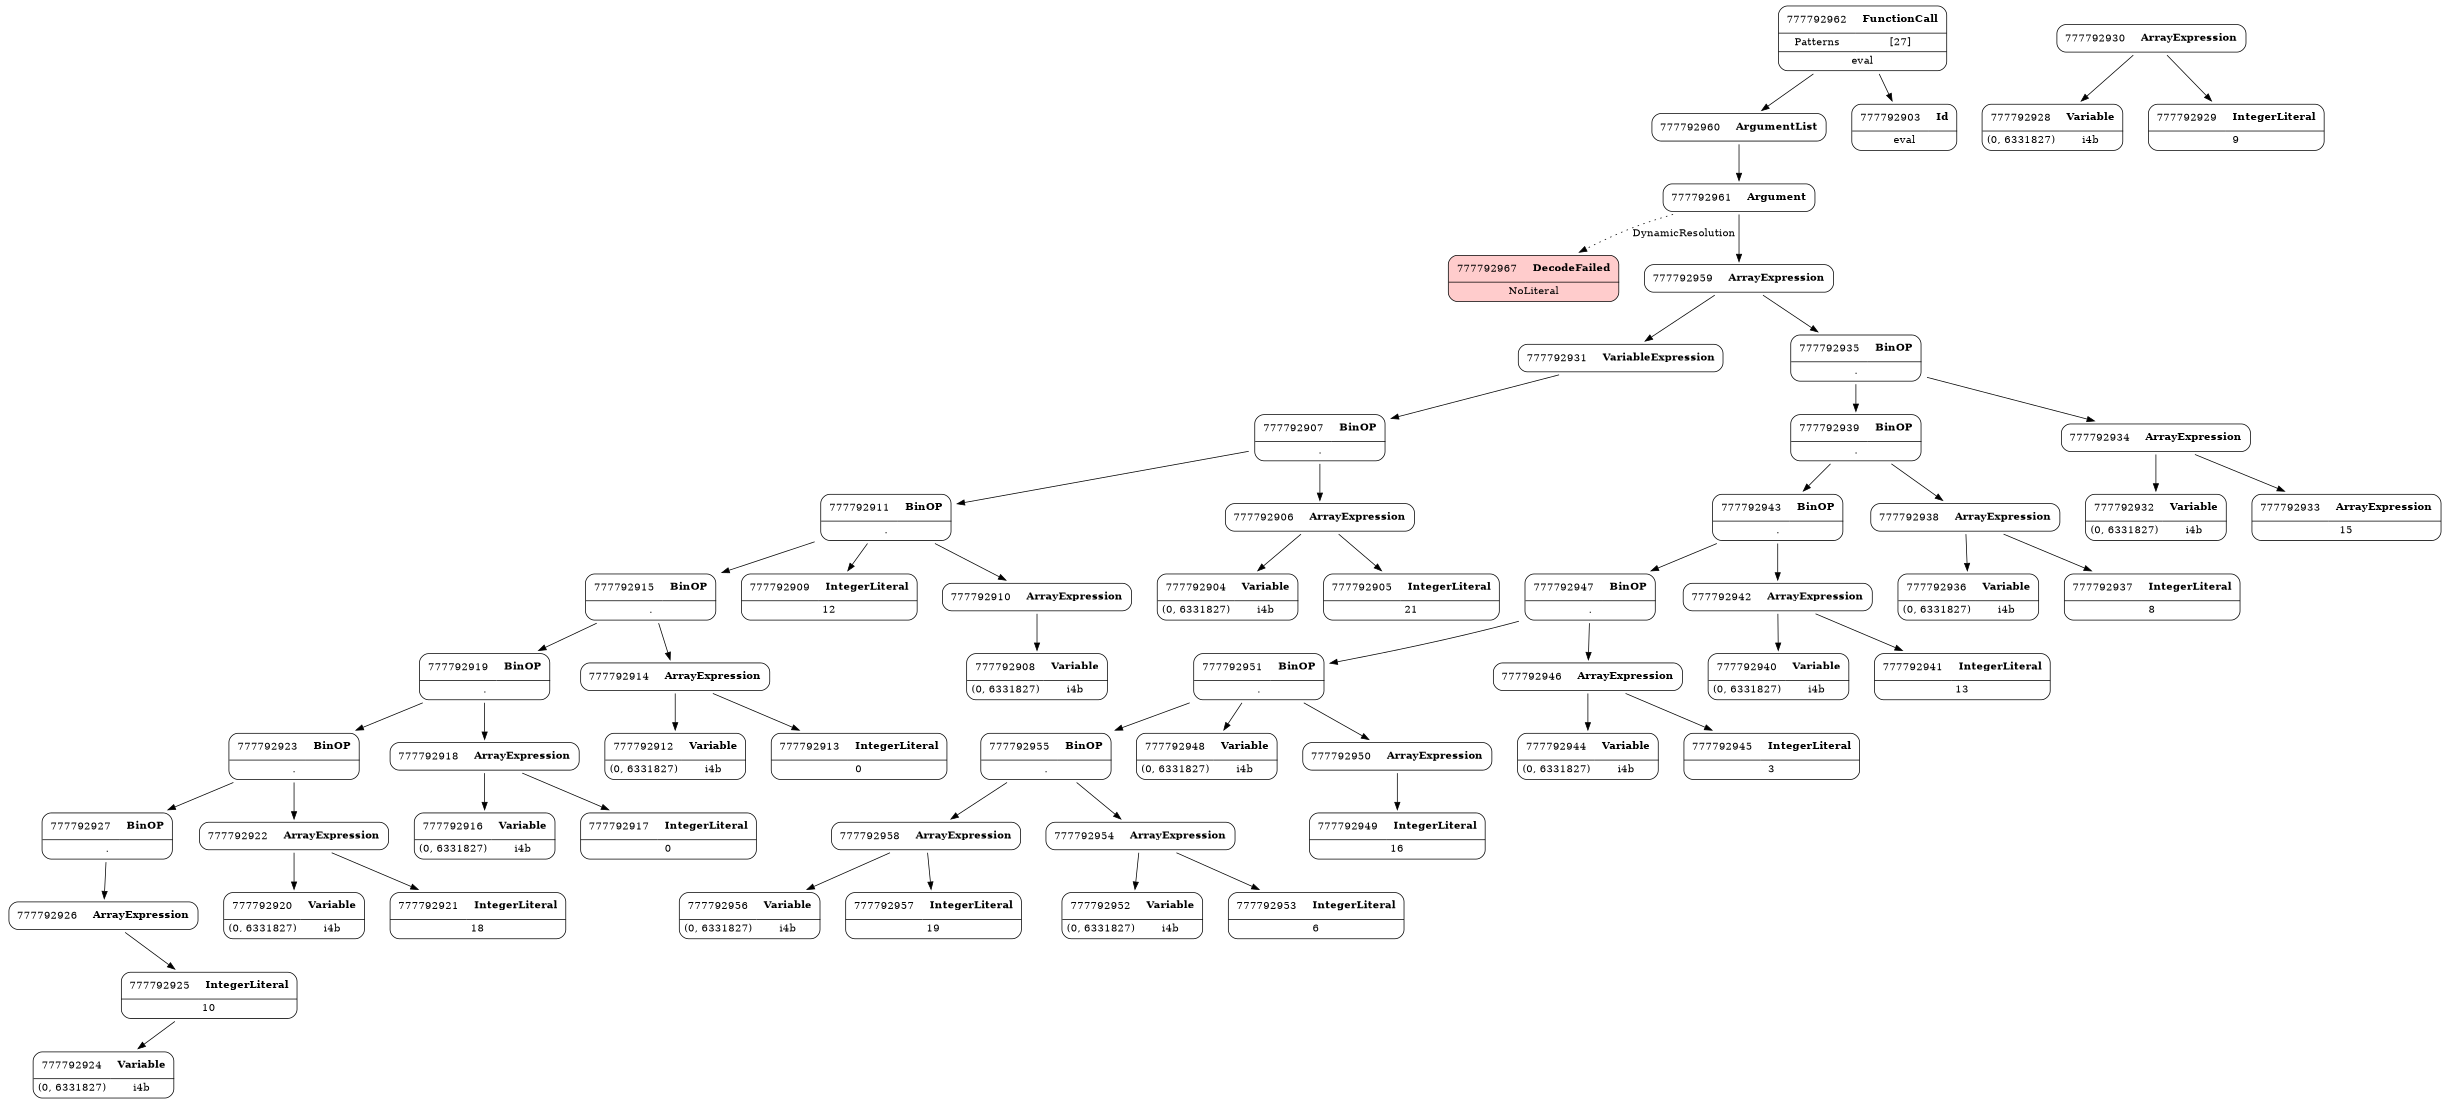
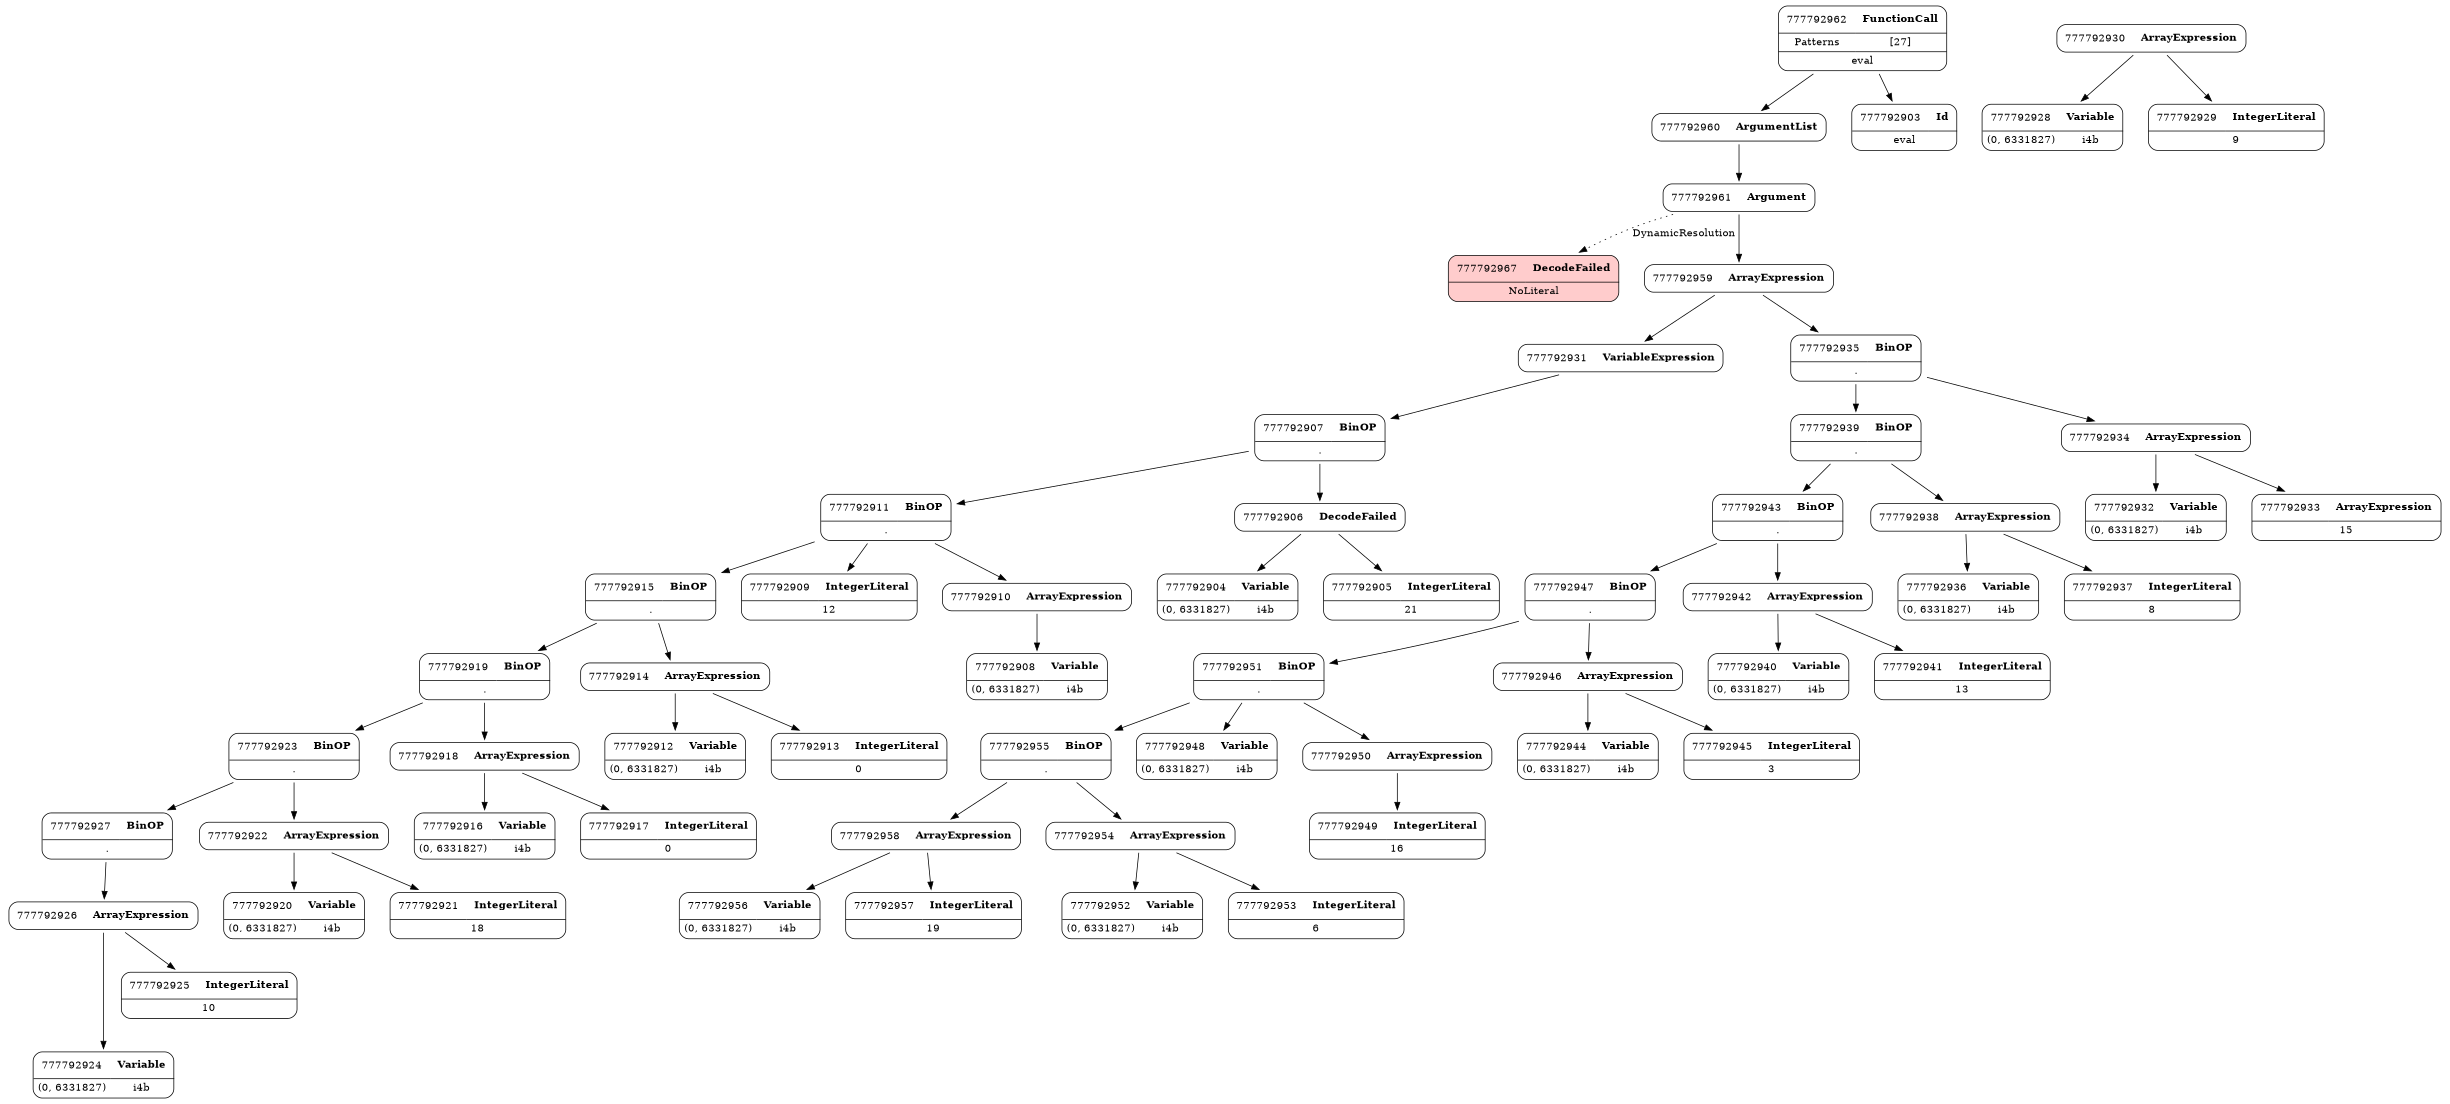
node "777792906": text "ArrayExpression" -> "DecodeFailed"
edge "777792925" -> "777792924": now "777792926" -> "777792924"
